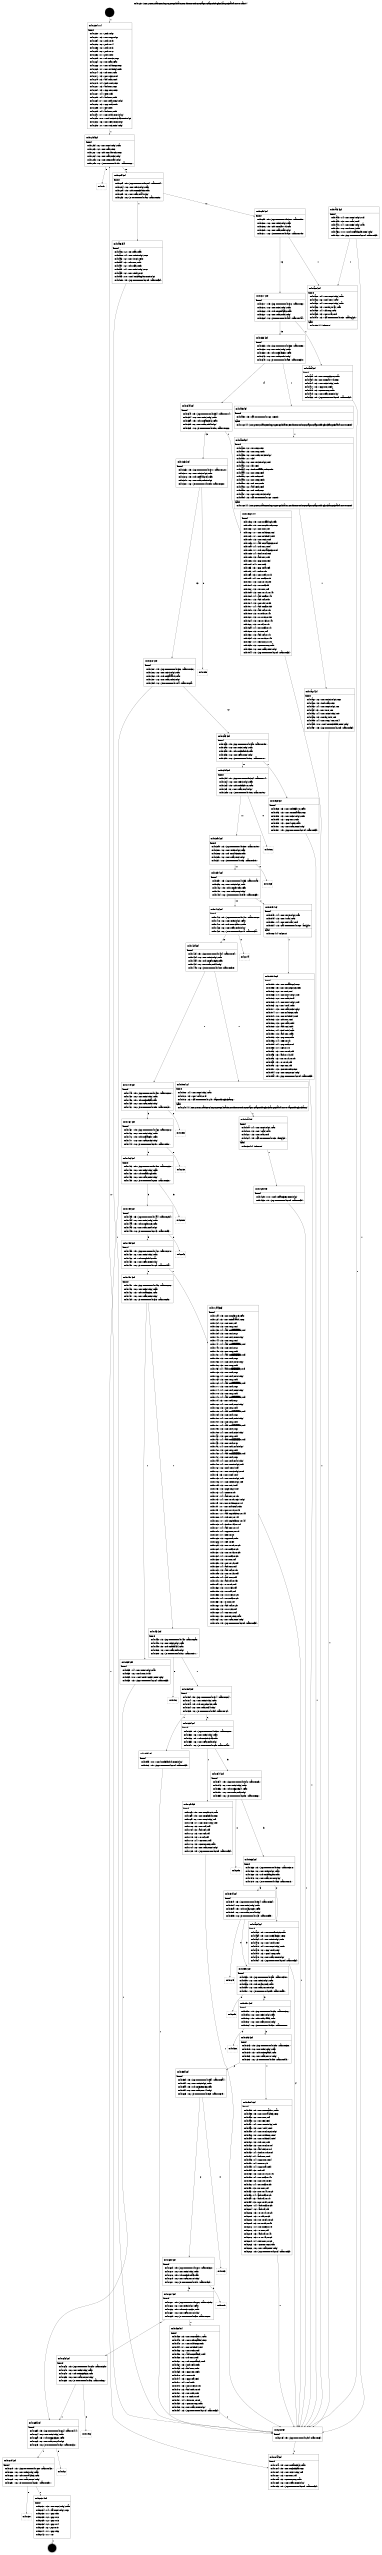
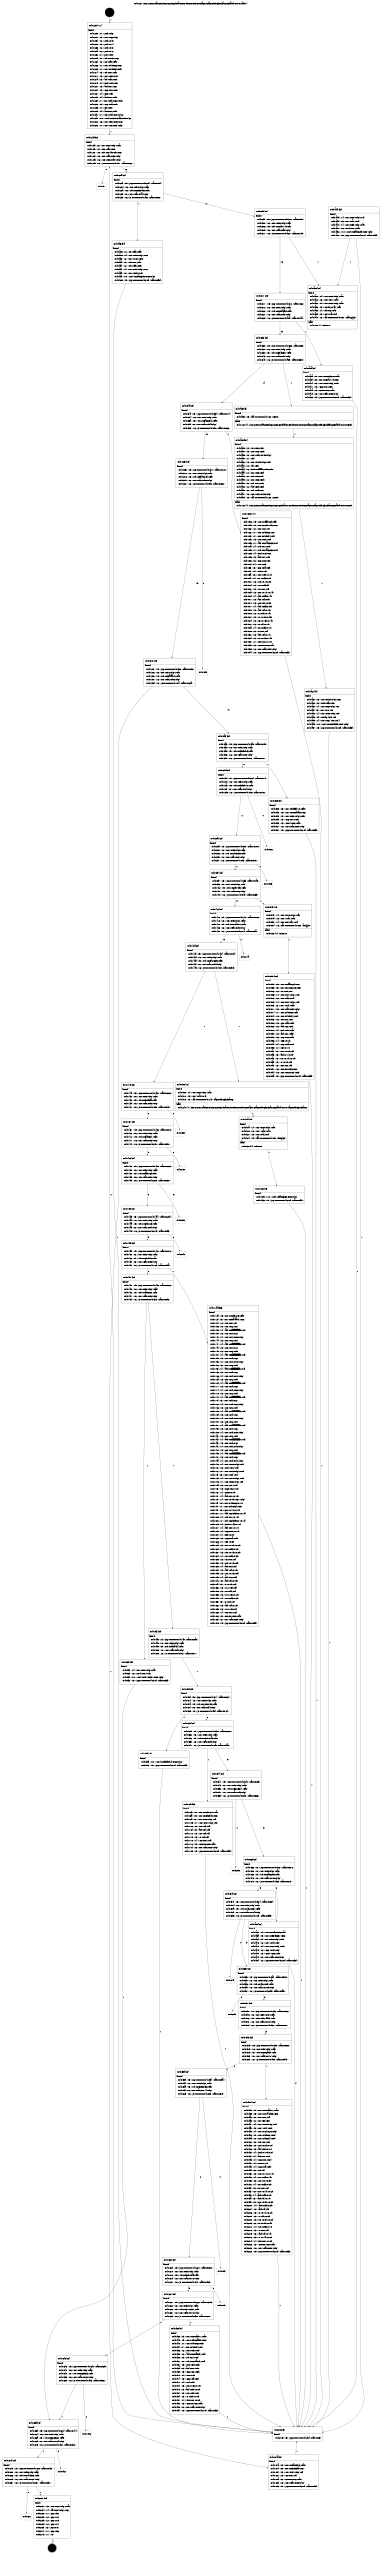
node "0x401bc1": removed
node "0x401b38": removed
edge "0x40218f [5]" -> "0x40187a [30]": reversed
